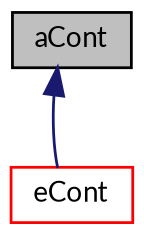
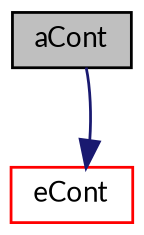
edge "eCont" -> "aCont": reversed
